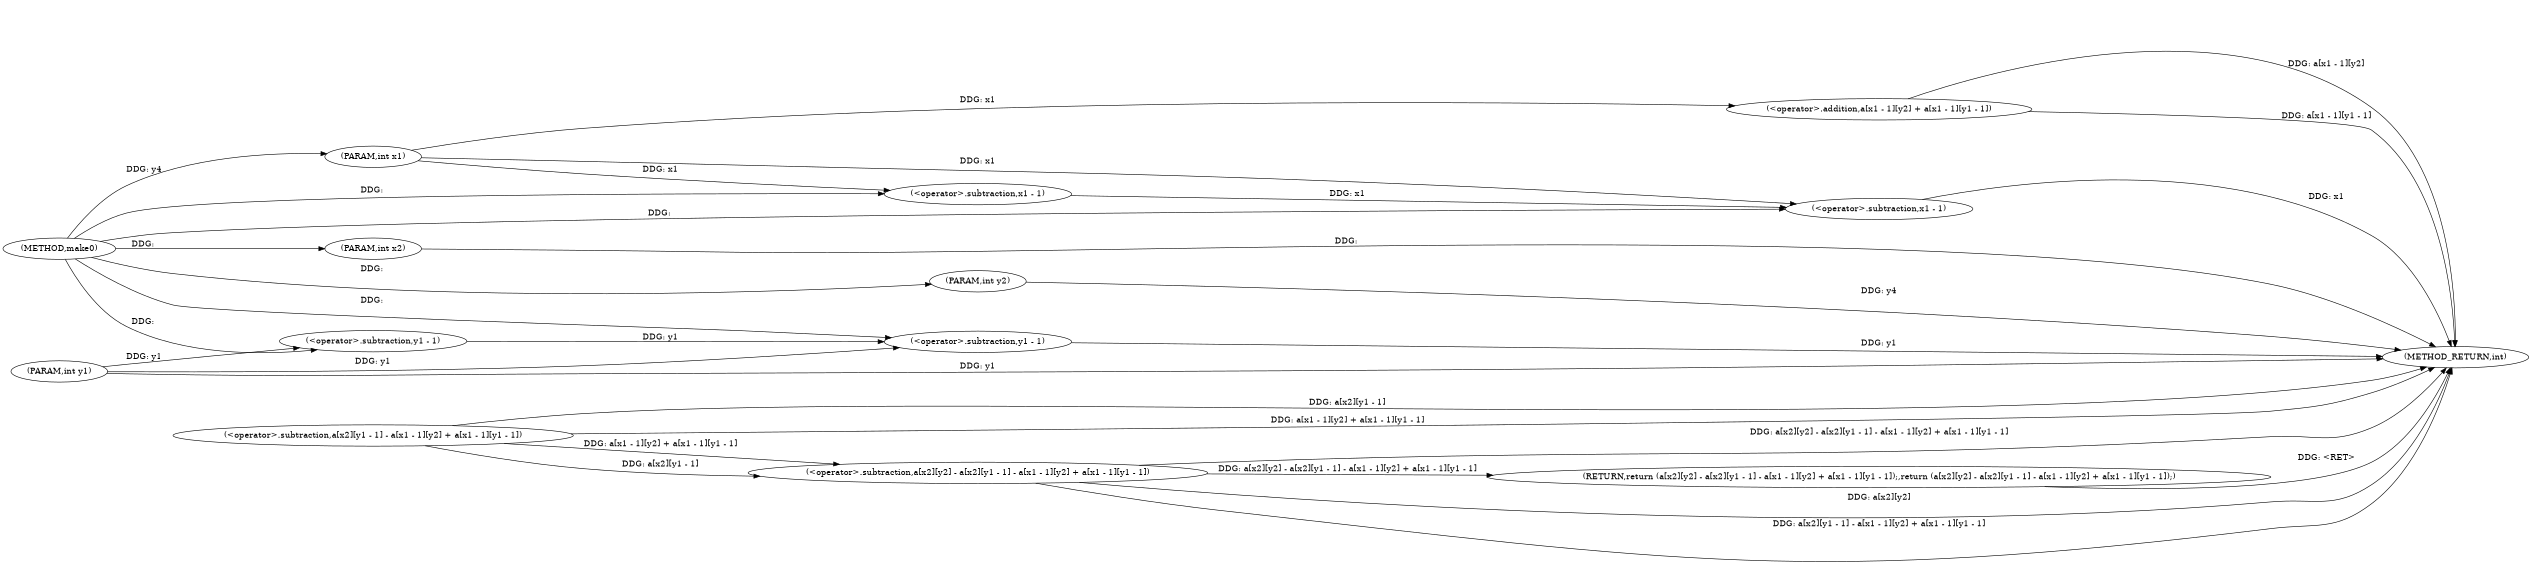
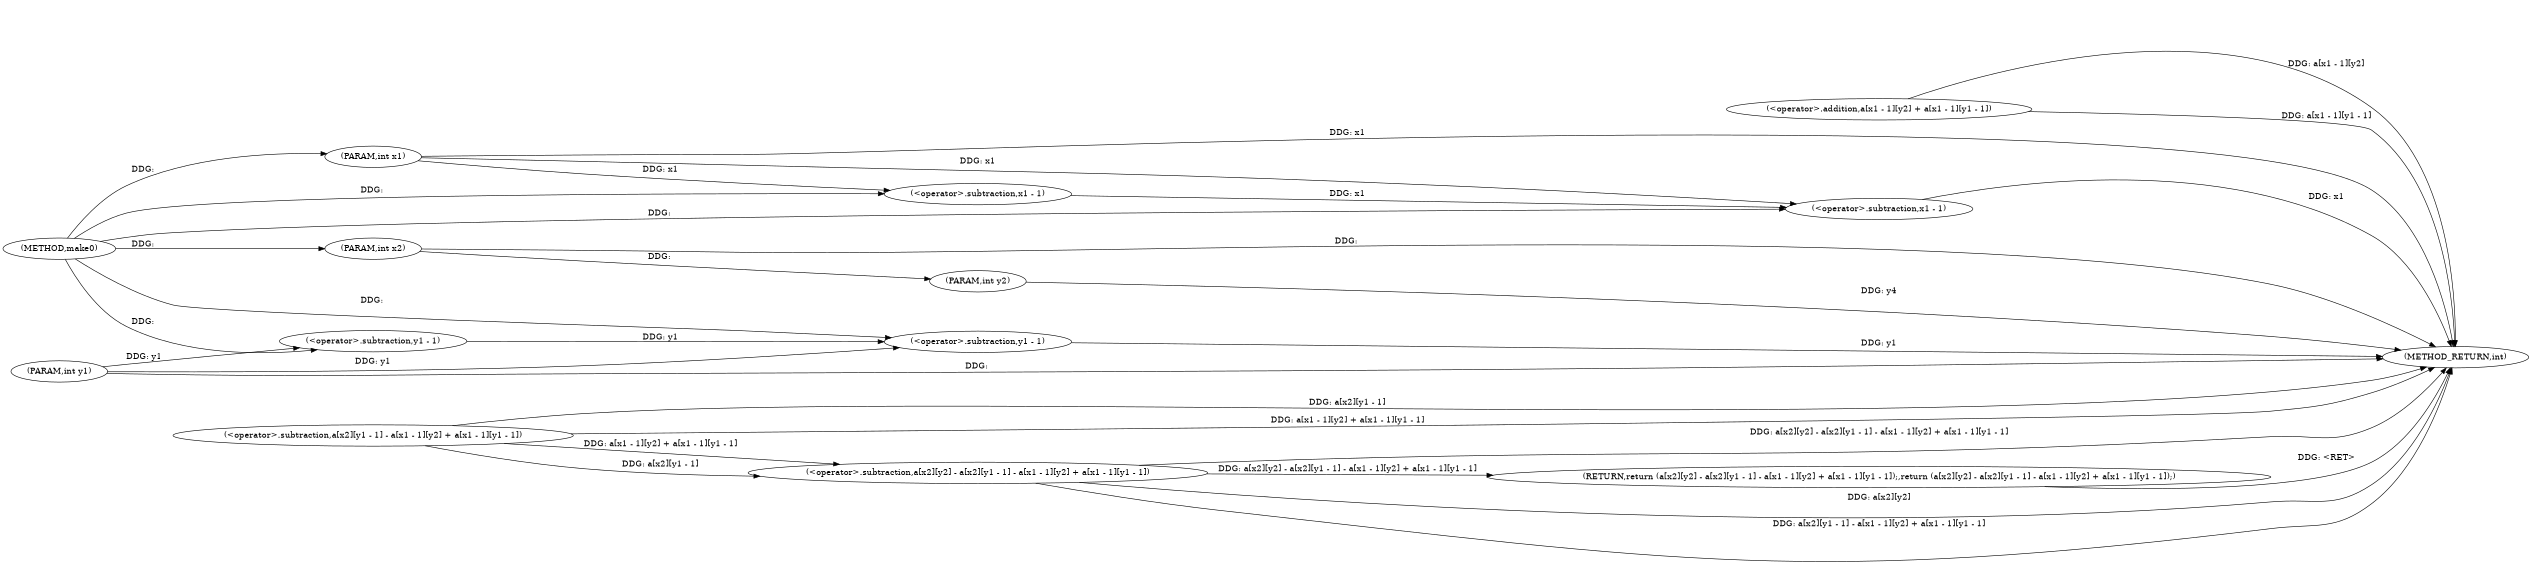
edge "(PARAM,int x1)" -> "(<operator>.addition,a[x1 - 1][y2] + a[x1 - 1][y1 - 1])": now "(PARAM,int x1)" -> "(METHOD_RETURN,int)"
edge "(METHOD,make0)" -> "(PARAM,int x1)": label "DDG: y4" -> "DDG: "
edge "(METHOD,make0)" -> "(PARAM,int y2)": now "(PARAM,int x2)" -> "(PARAM,int y2)"
edge "(PARAM,int y1)" -> "(METHOD_RETURN,int)": label "DDG: y1" -> "DDG: "
